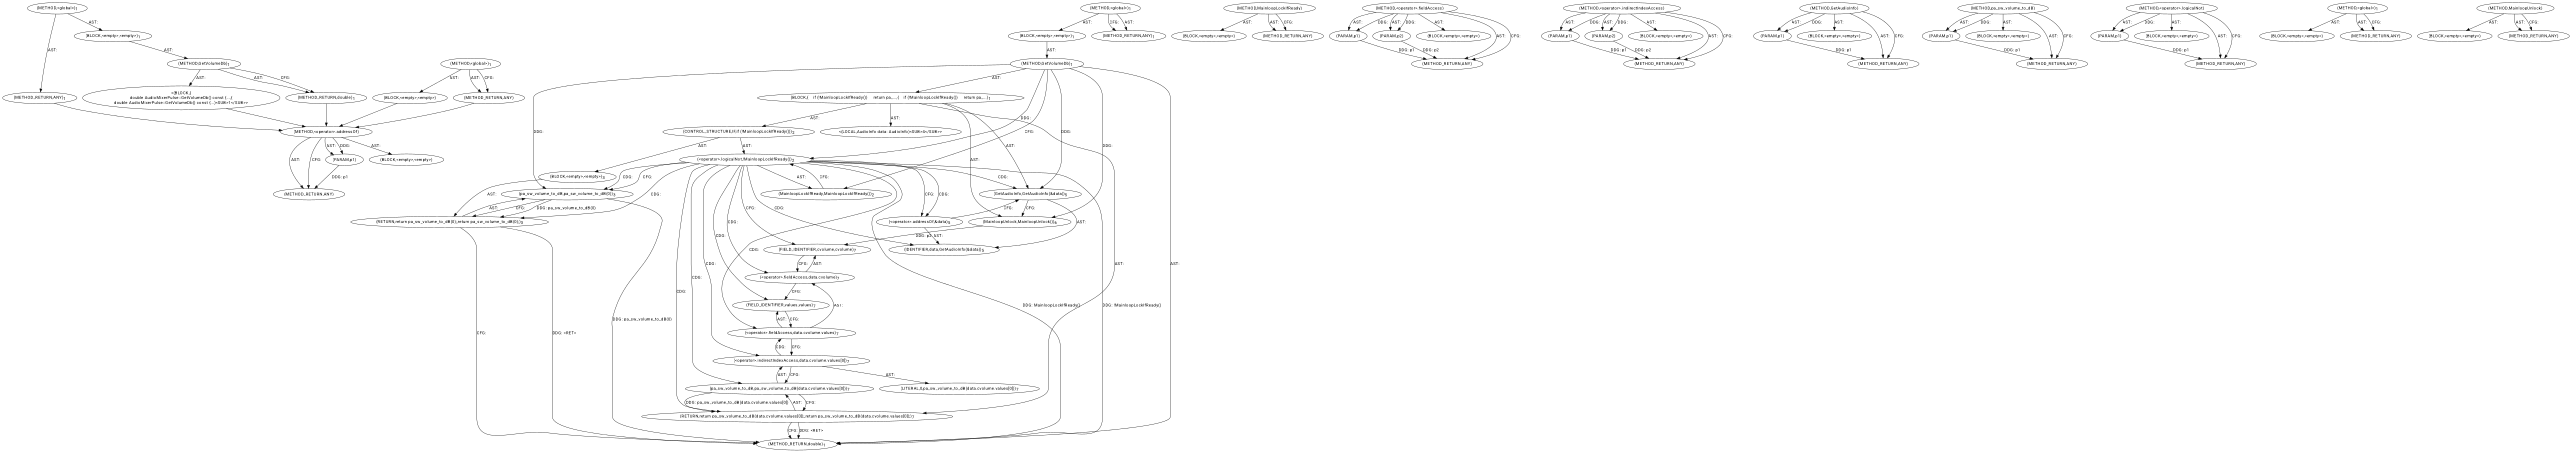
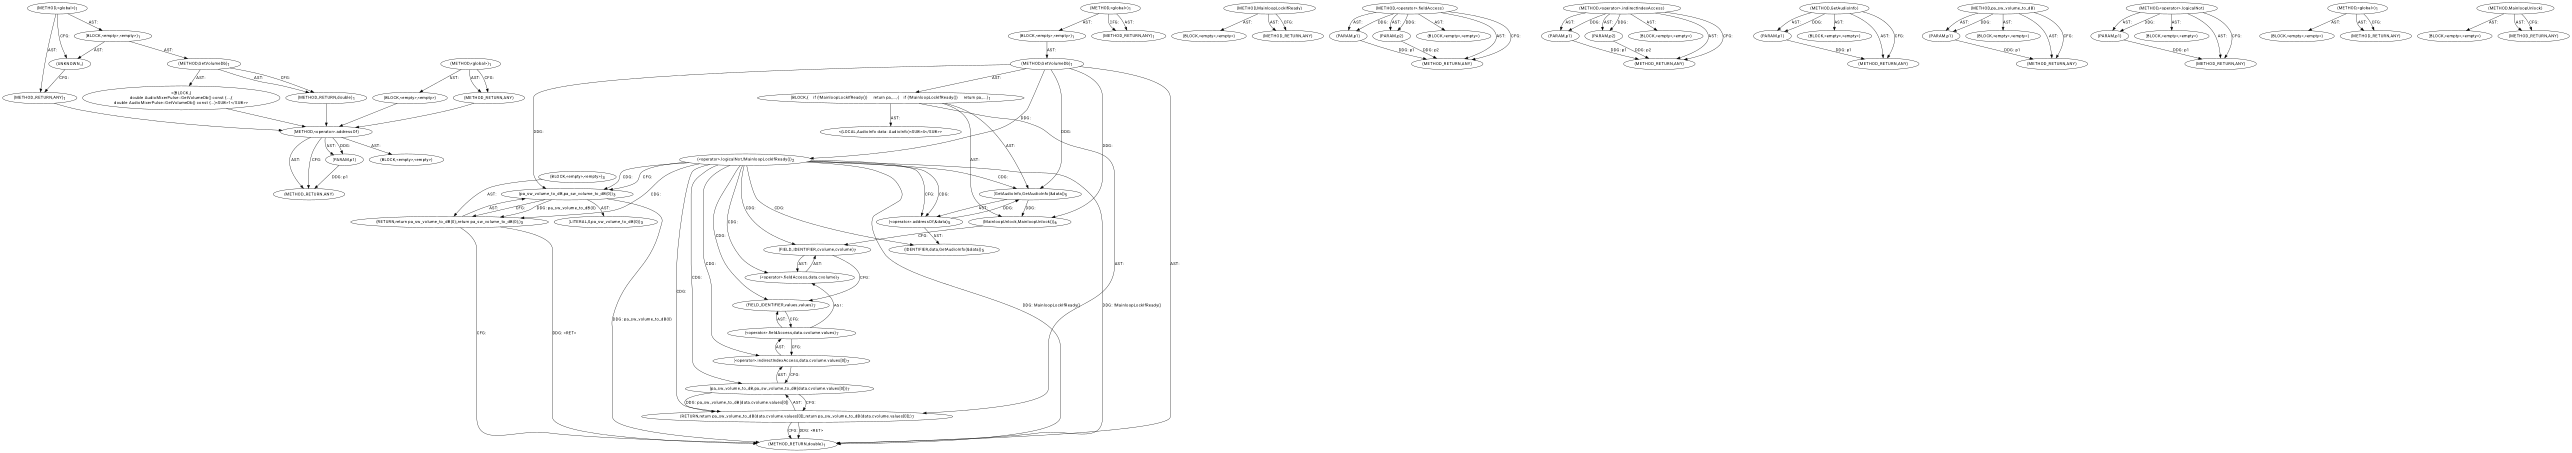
node "(UNKNOWN,,)": added
node "(CONTROL_STRUCTURE,IF,if (!MainloopLockIfReady()))": removed
node "(MainloopLockIfReady,MainloopLockIfReady())": removed
edge "(<operator>.logicalNot,!MainloopLockIfReady())" -> "(FIELD_IDENTIFIER,cvolume,cvolume)": label "CFG: " -> "CDG: "
edge "(<operator>.addressOf,&data)" -> "(GetAudioInfo,GetAudioInfo(&data))": label "CFG: " -> "DDG: "
edge "(GetAudioInfo,GetAudioInfo(&data))" -> "(MainloopUnlock,MainloopUnlock())": label "CFG: " -> "DDG: "
node "(LITERAL,0,pa_sw_volume_to_dB(0))": added
edge "(<operator>.logicalNot,!MainloopLockIfReady())" -> "(<operator>.fieldAccess,data.cvolume.values)": removed, label "CDG:"
edge "(MainloopUnlock,MainloopUnlock())" -> "(FIELD_IDENTIFIER,cvolume,cvolume)": label "DDG: p2" -> "CFG: "
edge "(GetAudioInfo,GetAudioInfo(&data))" -> "(IDENTIFIER,data,GetAudioInfo(&data))": now "(GetAudioInfo,GetAudioInfo(&data))" -> "(<operator>.addressOf,&data)"
edge "(FIELD_IDENTIFIER,cvolume,cvolume)" -> "(<operator>.fieldAccess,data.cvolume)": label "CFG: " -> "AST: "
edge "(<operator>.fieldAccess,data.cvolume)" -> "(FIELD_IDENTIFIER,values,values)": now "(FIELD_IDENTIFIER,cvolume,cvolume)" -> "(FIELD_IDENTIFIER,values,values)"
edge "(<operator>.indirectIndexAccess,data.cvolume.values[0])" -> "(<operator>.fieldAccess,data.cvolume.values)": label "CDG: " -> "AST: "
node "(LITERAL,0,pa_sw_volume_to_dB(data.cvolume.values[0]))": removed
